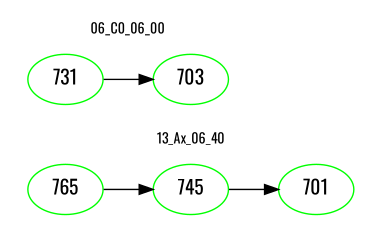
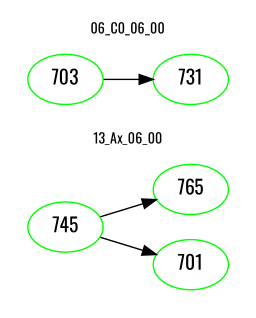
edge "731" -> "703": reversed
cluster "13_Ax_06_40": label "13_Ax_06_40" -> "13_Ax_06_00"
edge "765" -> "745": reversed
